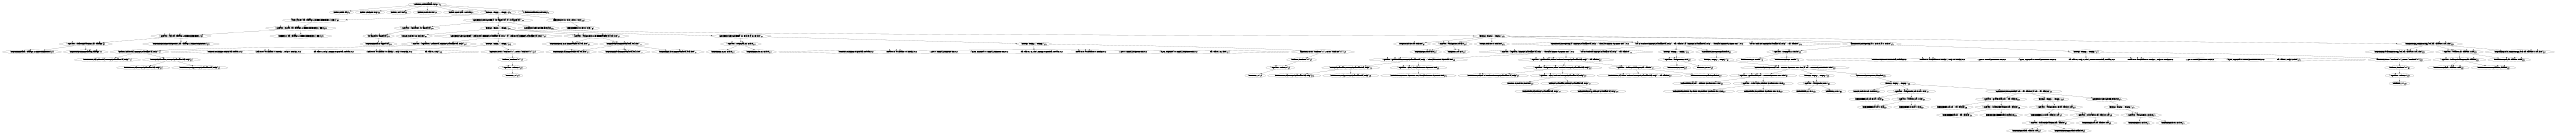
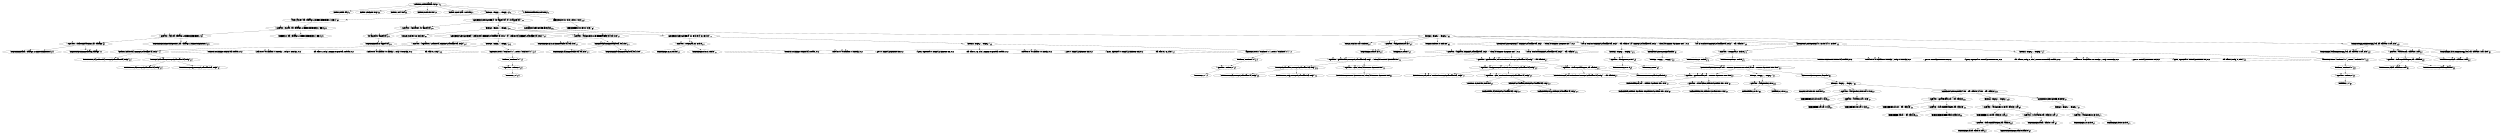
node "(IDENTIFIER,size,TIFFReadFile(tif, buf, size))": removed
